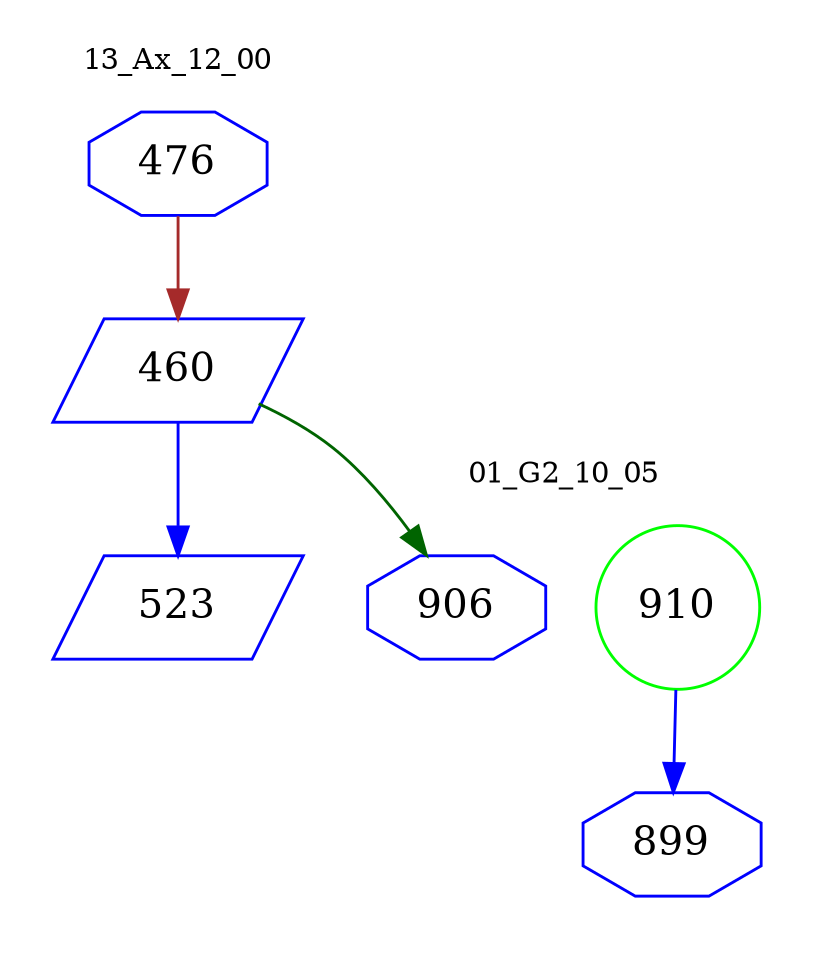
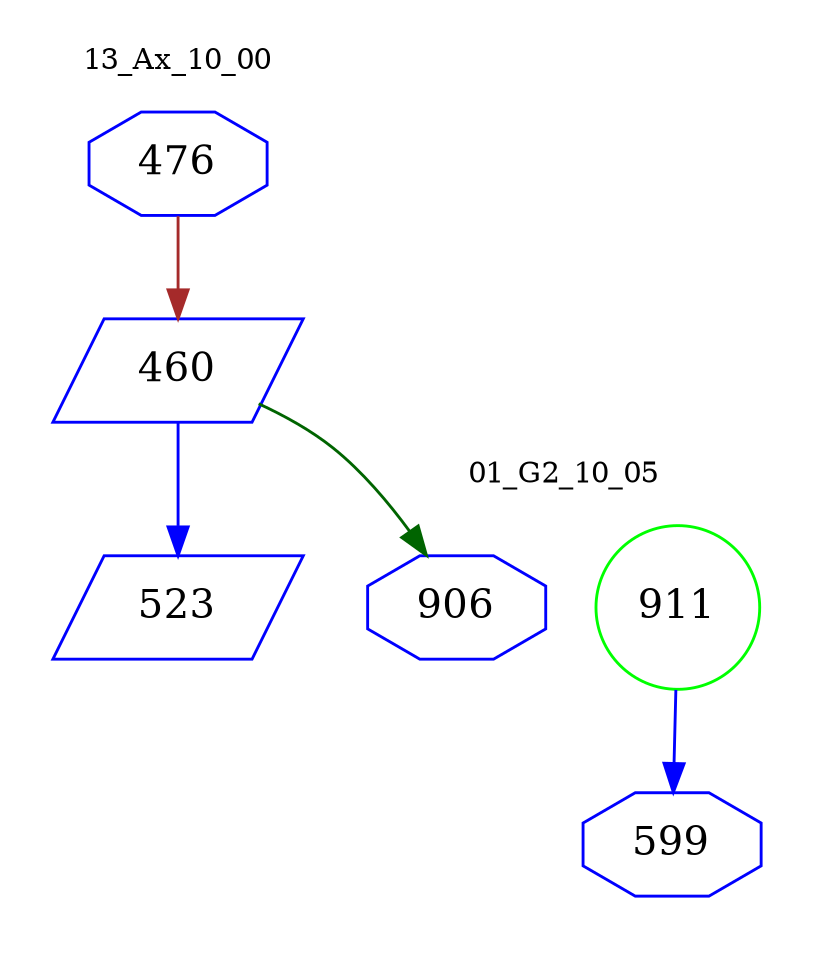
cluster "13_Ax_12_00": label "13_Ax_12_00" -> "13_Ax_10_00"
node "910": label "910" -> "911"
node "899": label "899" -> "599"
